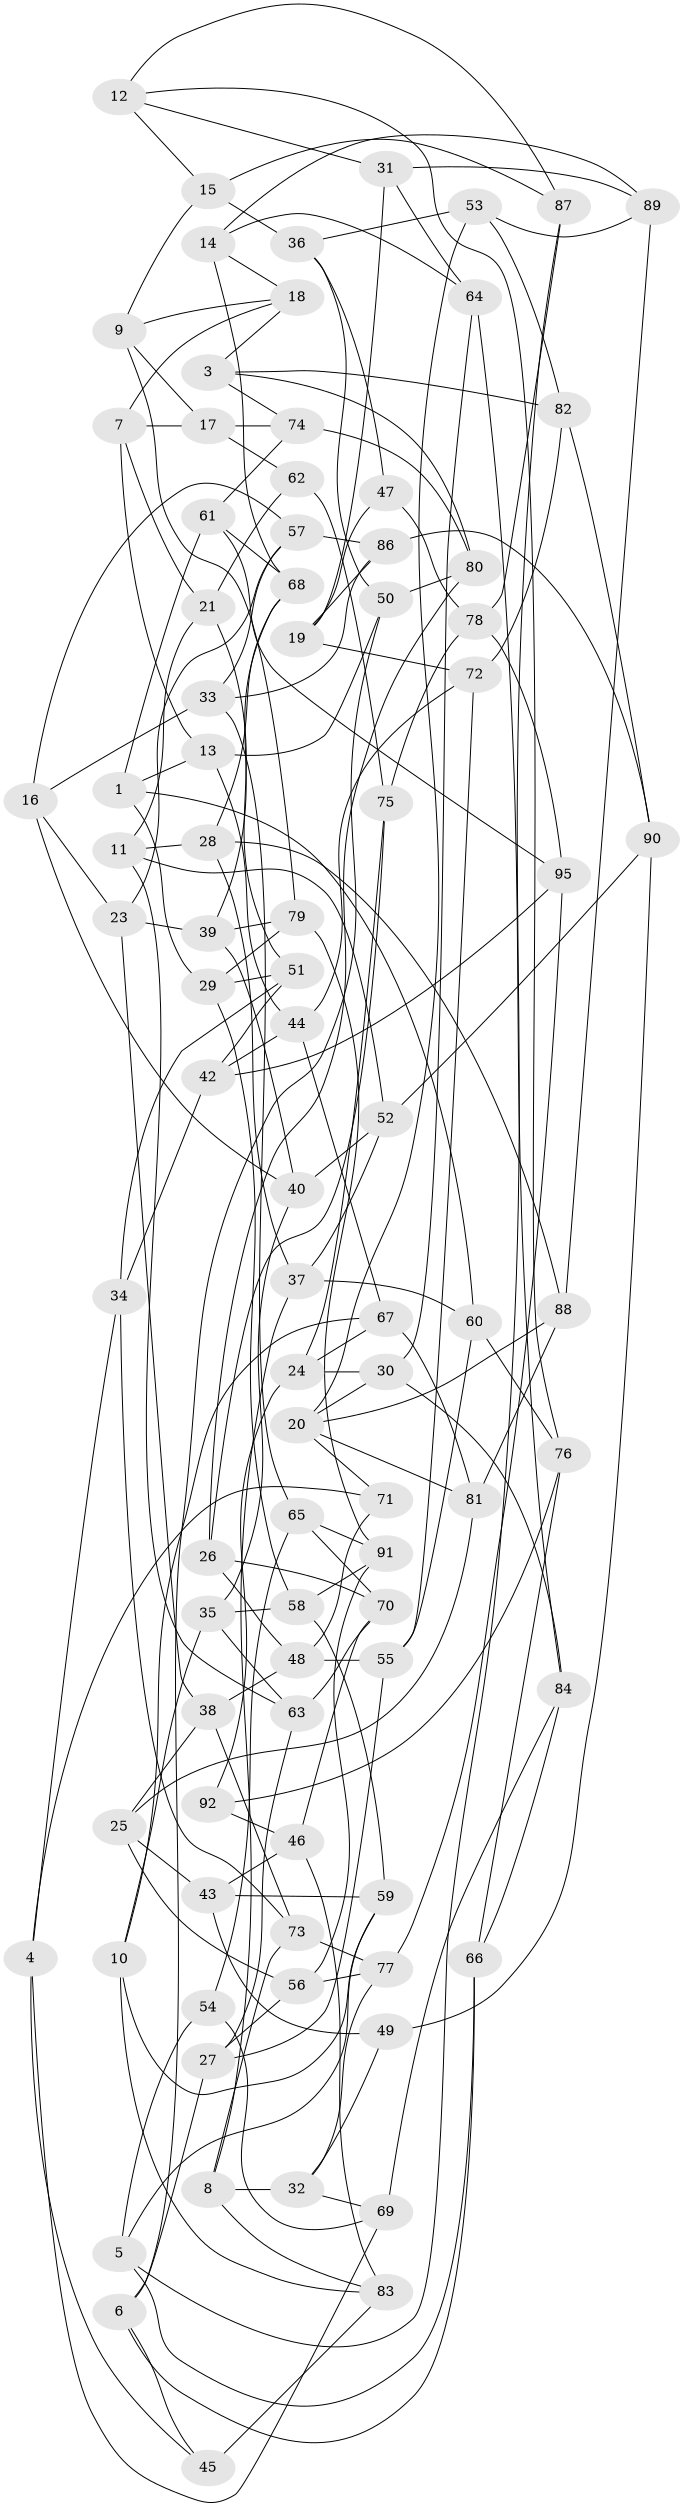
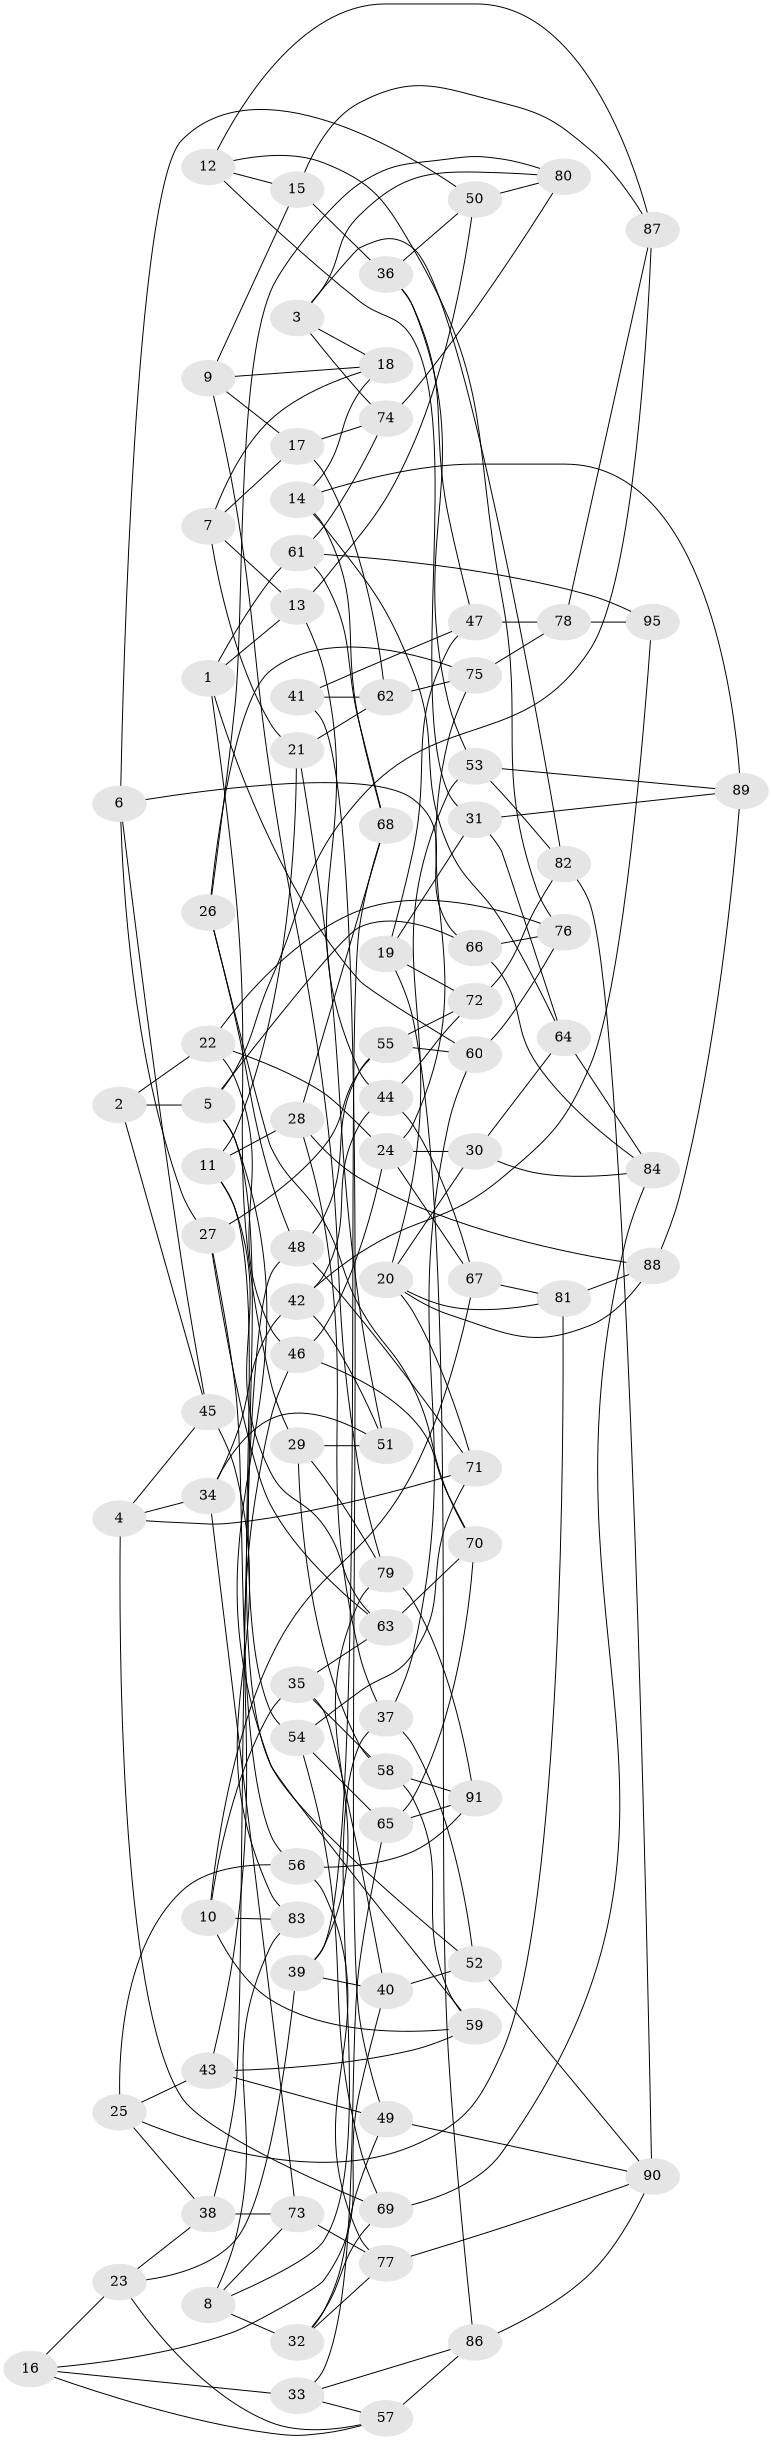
node "41": added
node "2": added
edge "95" -- "77": now "90" -- "77"
edge "71" -- "54": added
node "92": label "92" -> "22"
edge "46" -- "83": now "46" -- "24"
